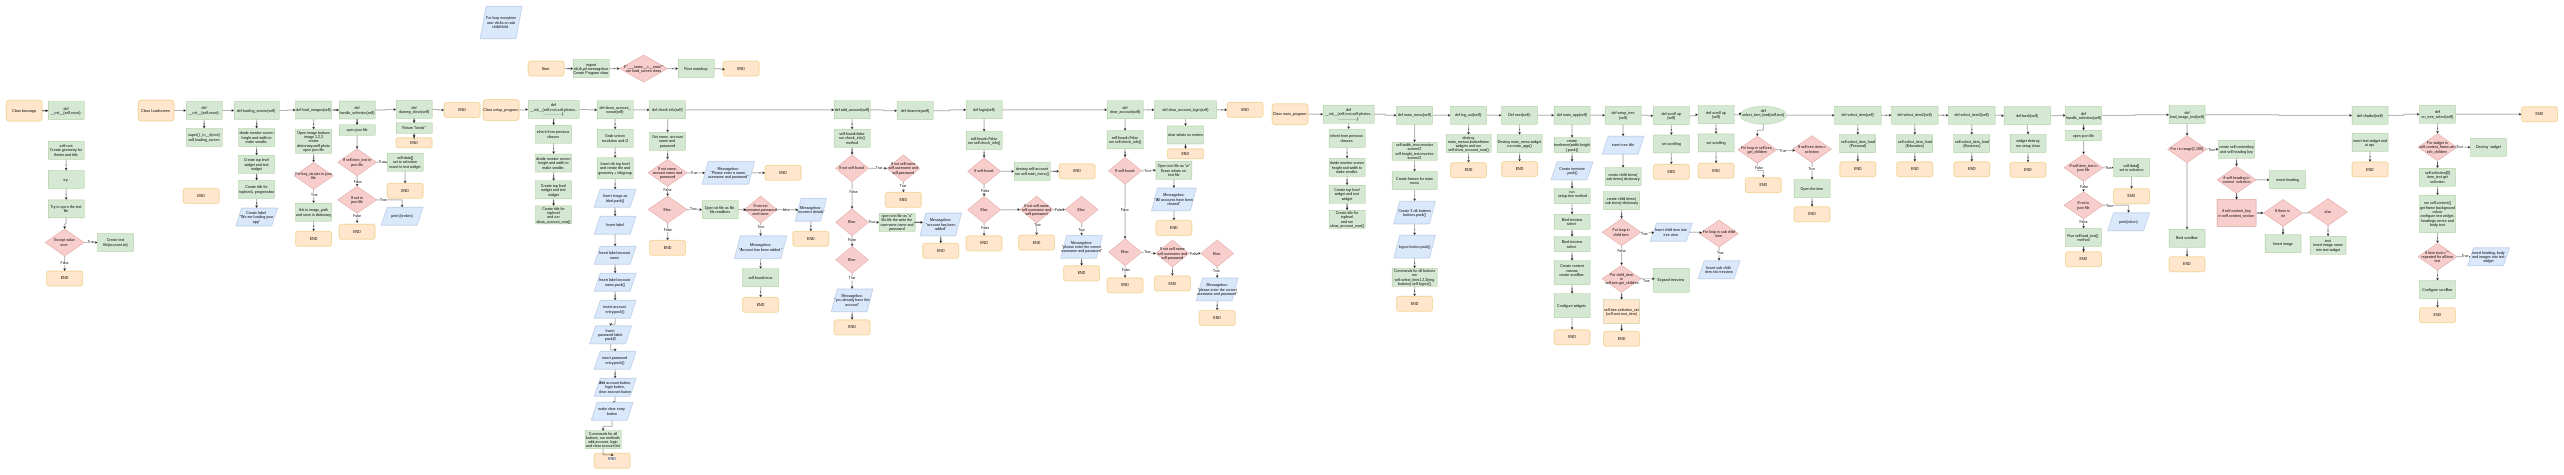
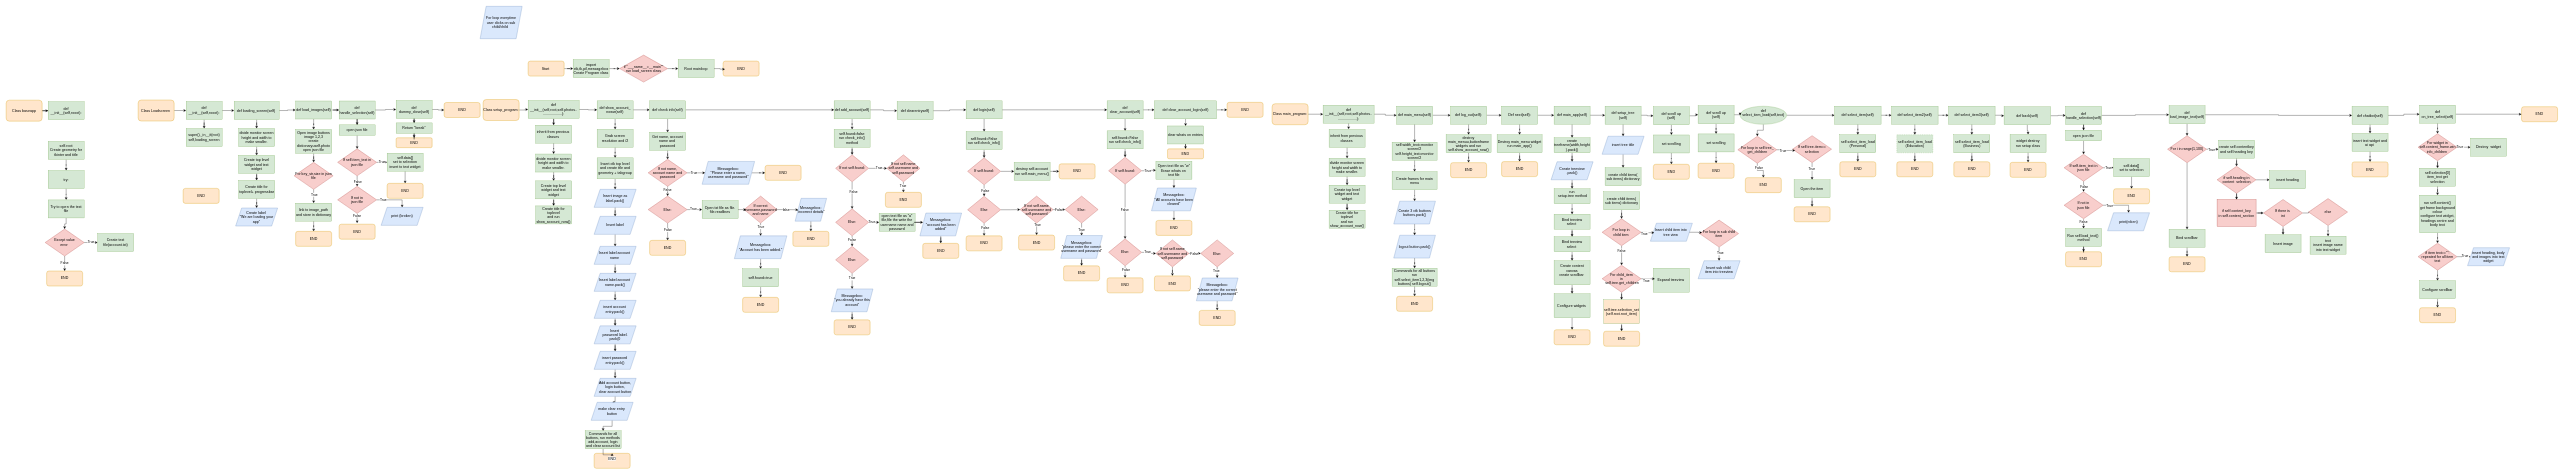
edge "def chatbot(self)" -> "insert text widget and ai api": added
node "self.select_item_load (Education)": style solid -> dashed
node "Insert password label. pack(0": moved (611, 335) -> (615, 335)
